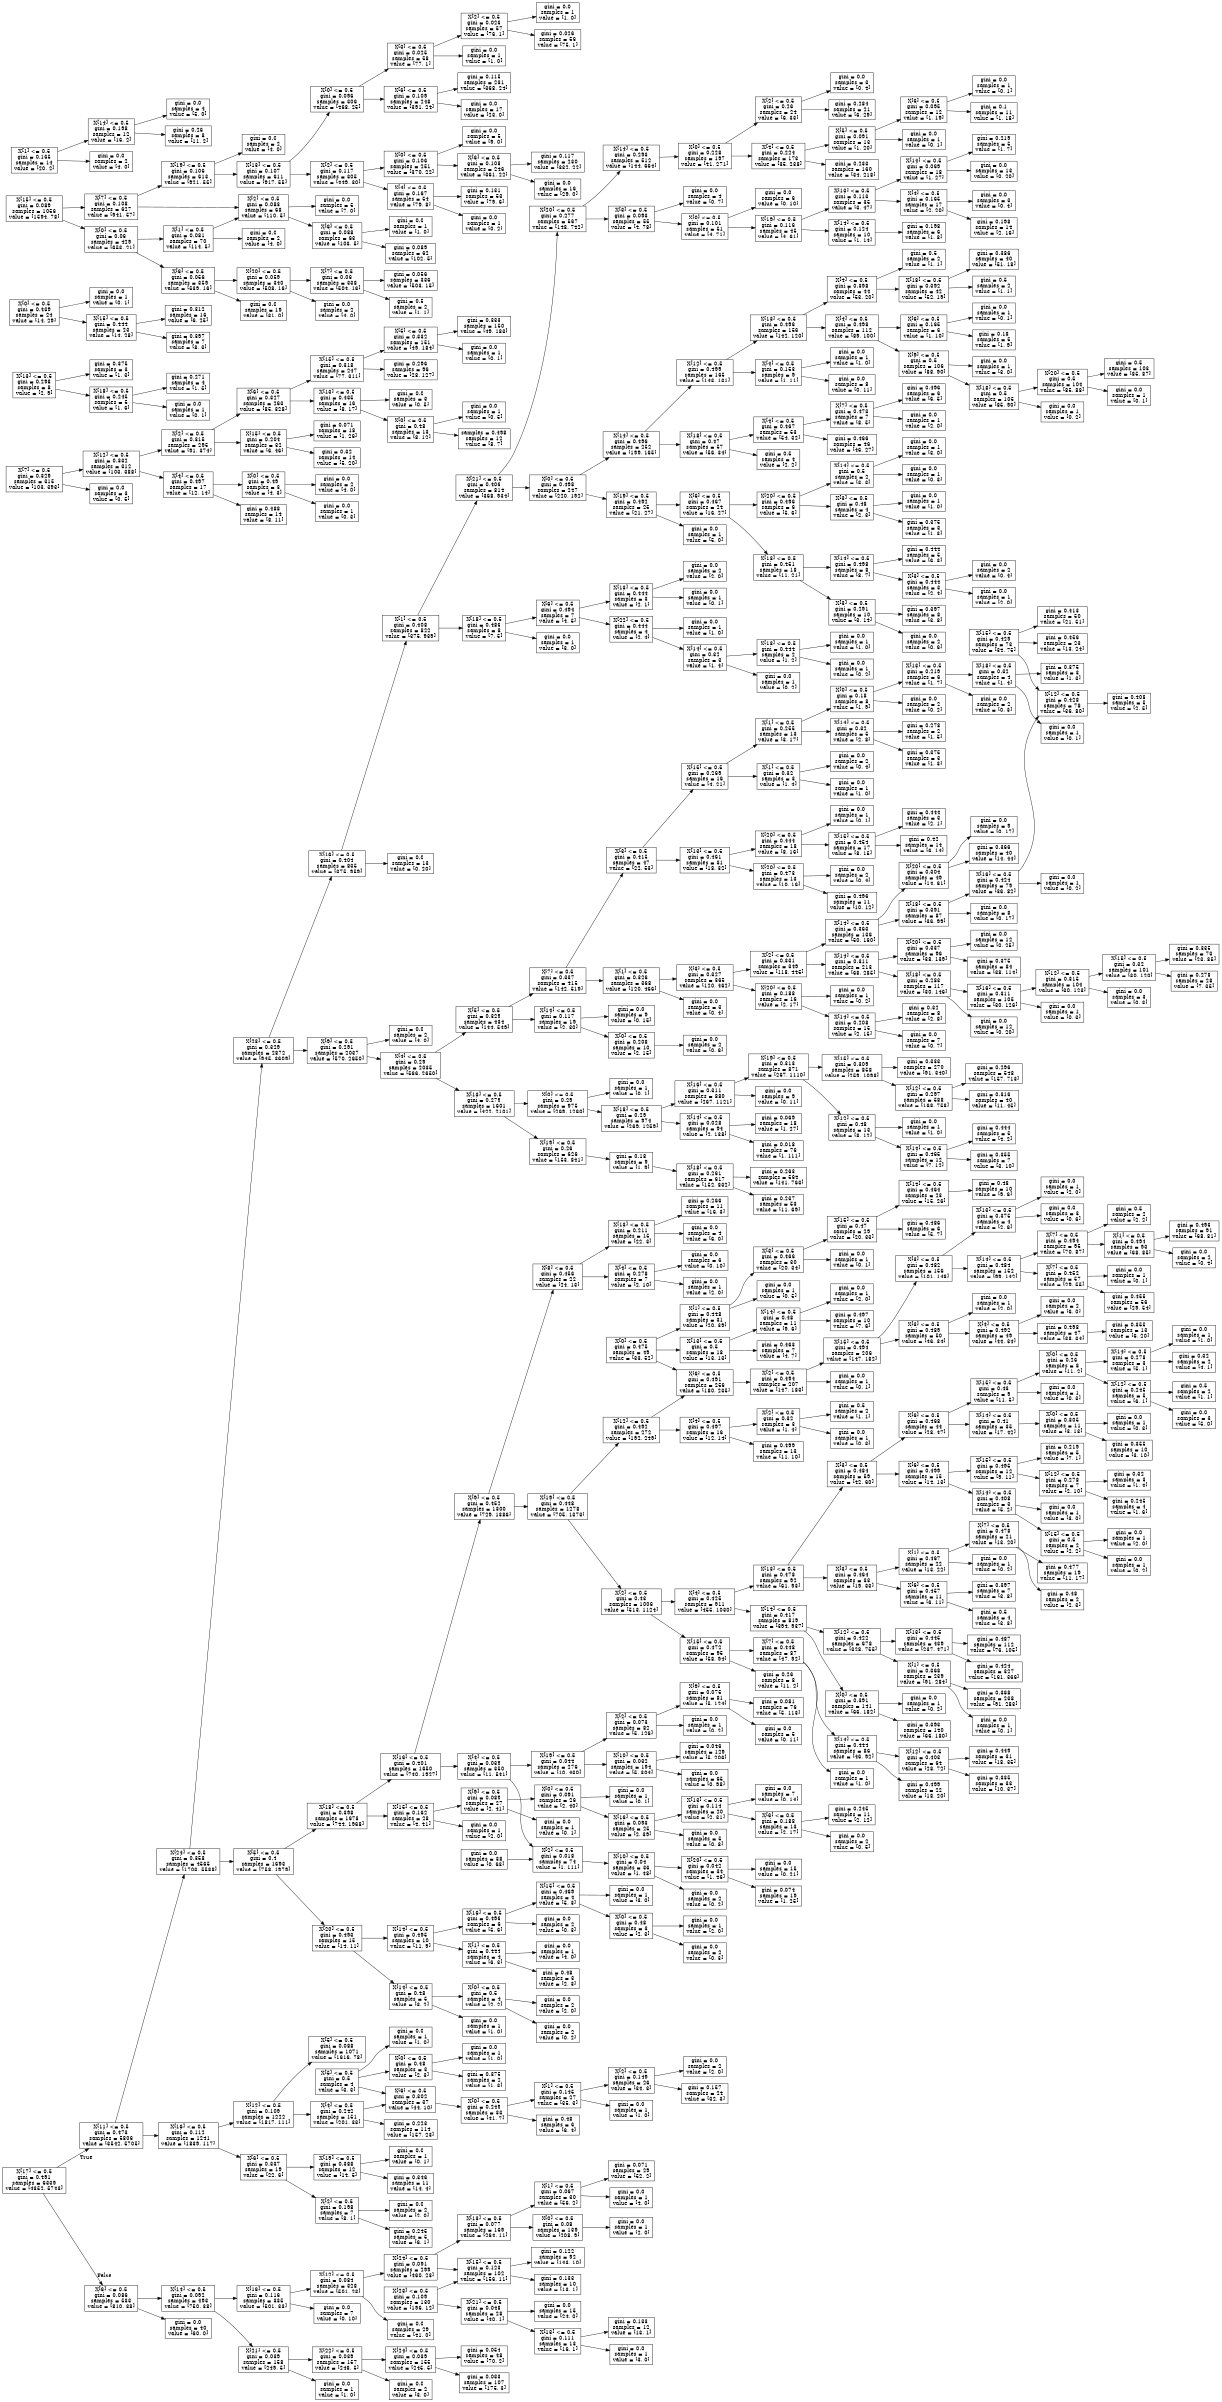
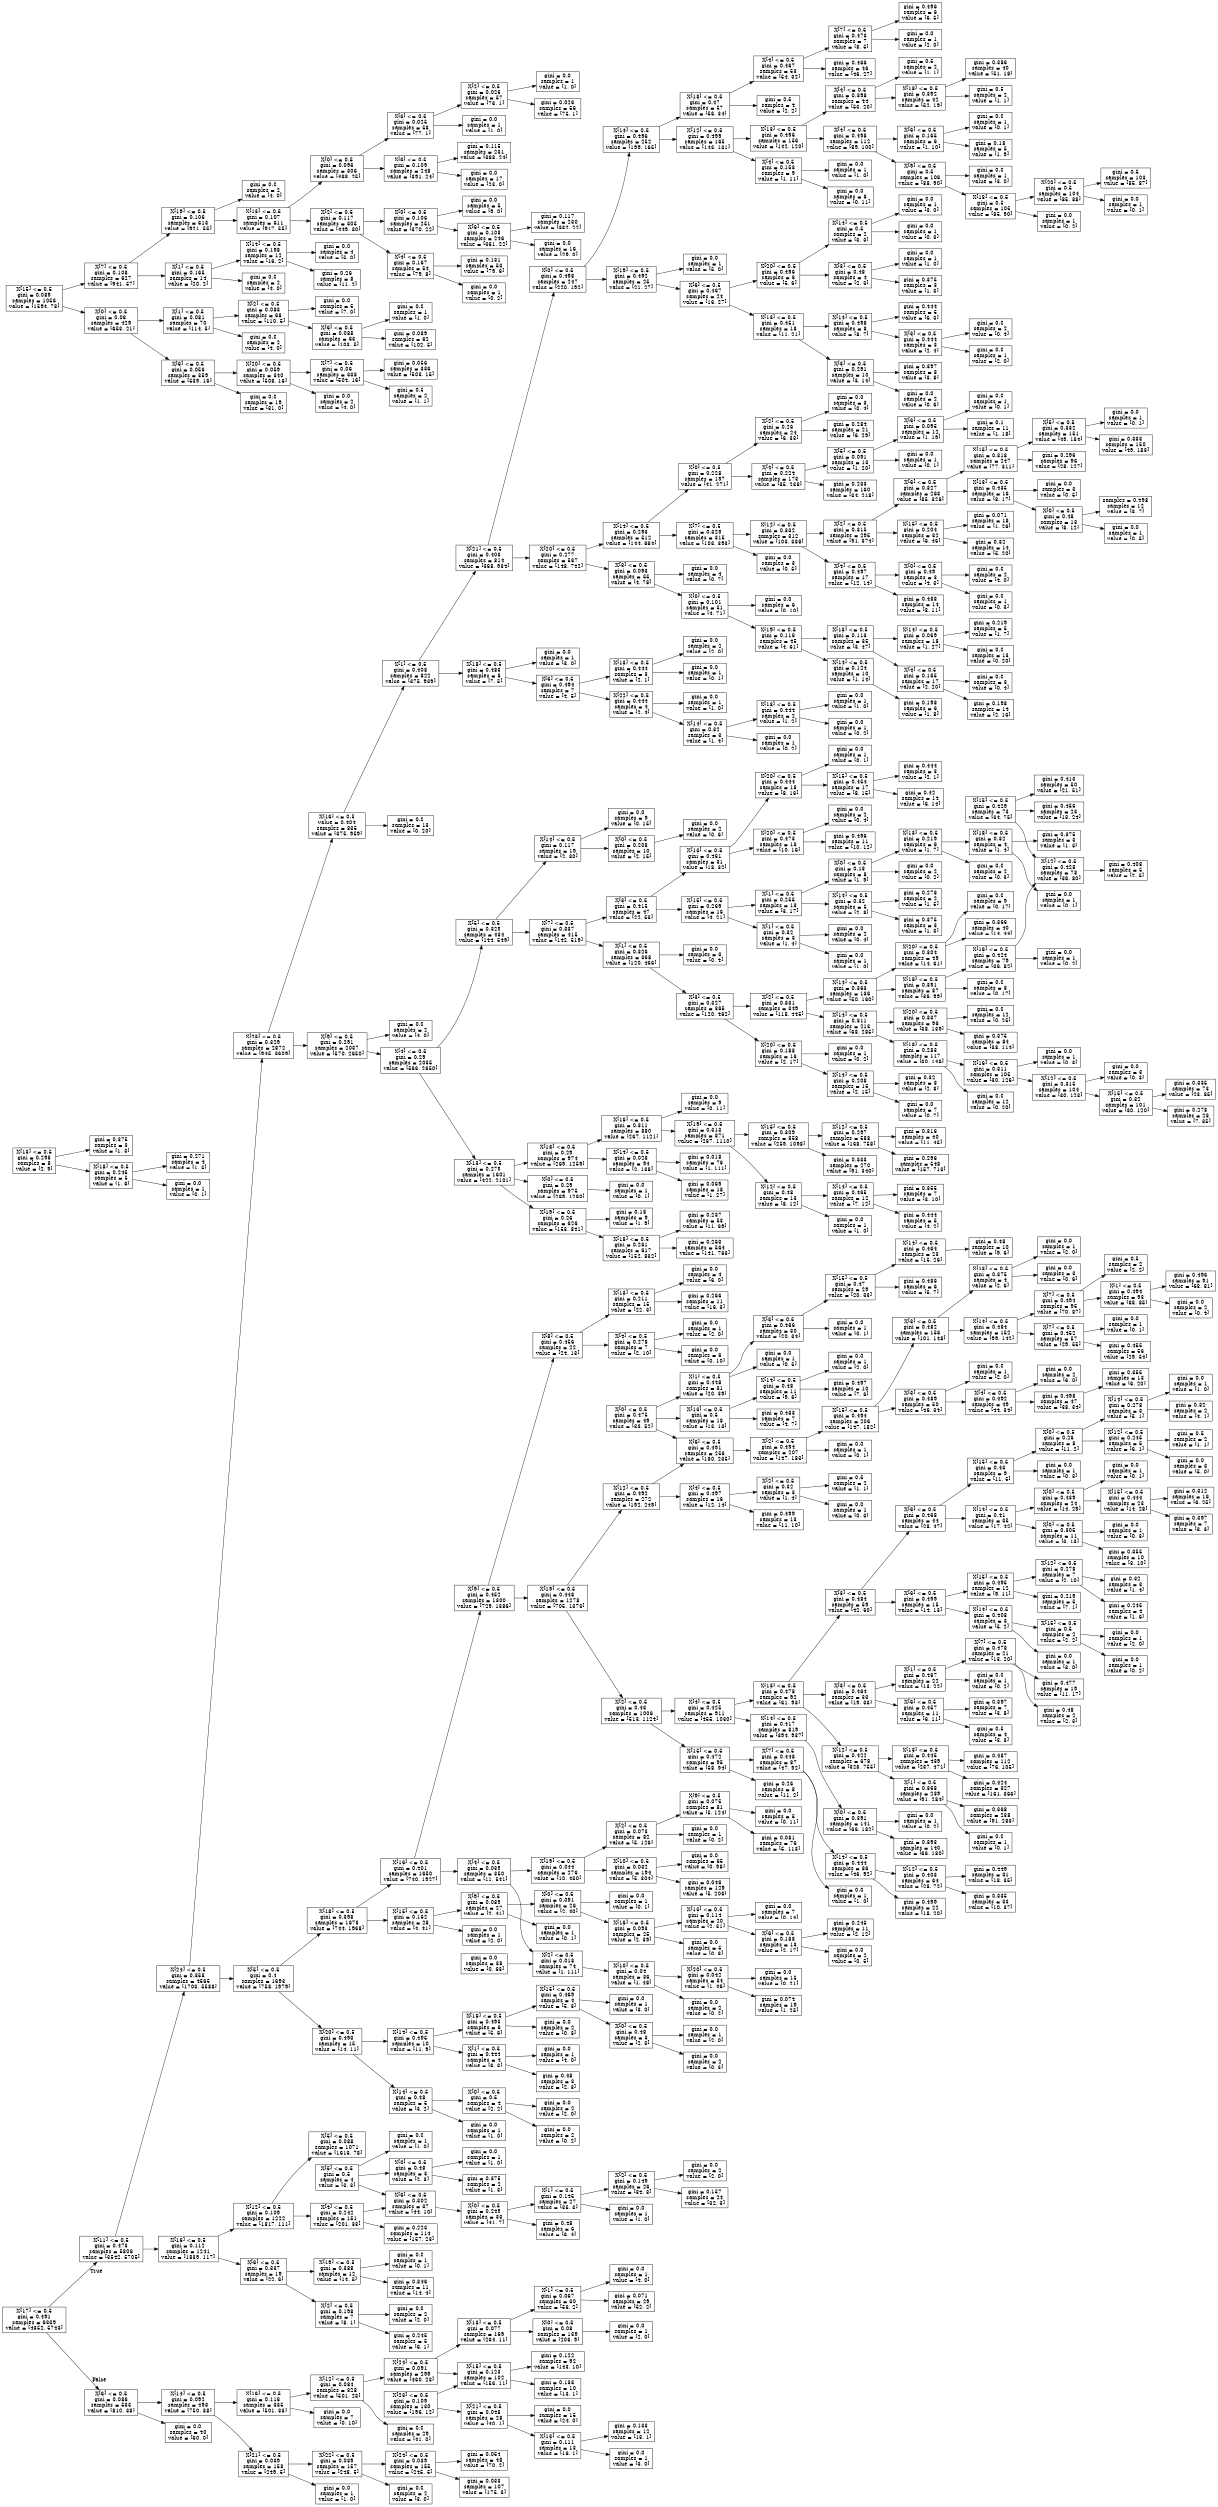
edge "X[7] <= 0.5 gini = 0.108 samples = 627 value = [941, 57]" -> "X[2] <= 0.5 gini = 0.083 samples = 68 value = [110, 5]": now "X[7] <= 0.5 gini = 0.108 samples = 627 value = [941, 57]" -> "X[1] <= 0.5 gini = 0.165 samples = 14 value = [20, 2]"
edge "X[14] <= 0.5 gini = 0.293 samples = 512 value = [144, 664]" -> "X[7] <= 0.5 gini = 0.329 samples = 315 value = [103, 393]": added
node "X[16] <= 0.5 gini = 0.404 samples = 835 value = [375, 959]": label "X[16] <= 0.5 gini = 0.404 samples = 835 value = [375, 959]" -> "X[16] <= 0.5 value = 0.404 samples = 835 value = [375, 959]"
edge "X[0] <= 0.5 gini = 0.29 samples = 975 value = [269, 1260]" -> "X[18] <= 0.5 gini = 0.29 samples = 974 value = [269, 1259]": now "X[13] <= 0.5 gini = 0.279 samples = 1601 value = [422, 2101]" -> "X[18] <= 0.5 gini = 0.29 samples = 974 value = [269, 1259]"
edge "gini = 0.18 samples = 9 value = [1, 9]" -> "X[18] <= 0.5 gini = 0.261 samples = 617 value = [152, 832]": now "X[19] <= 0.5 gini = 0.26 samples = 626 value = [153, 841]" -> "X[18] <= 0.5 gini = 0.261 samples = 617 value = [152, 832]"
edge "X[14] <= 0.5 gini = 0.41 samples = 35 value = [17, 42]" -> "X[0] <= 0.5 gini = 0.439 samples = 24 value = [14, 29]": added
edge "X[14] <= 0.5 gini = 0.417 samples = 819 value = [394, 937]" -> "X[12] <= 0.5 gini = 0.422 samples = 678 value = [328, 755]": now "X[13] <= 0.5 gini = 0.478 samples = 92 value = [61, 93]" -> "X[12] <= 0.5 gini = 0.422 samples = 678 value = [328, 755]"
